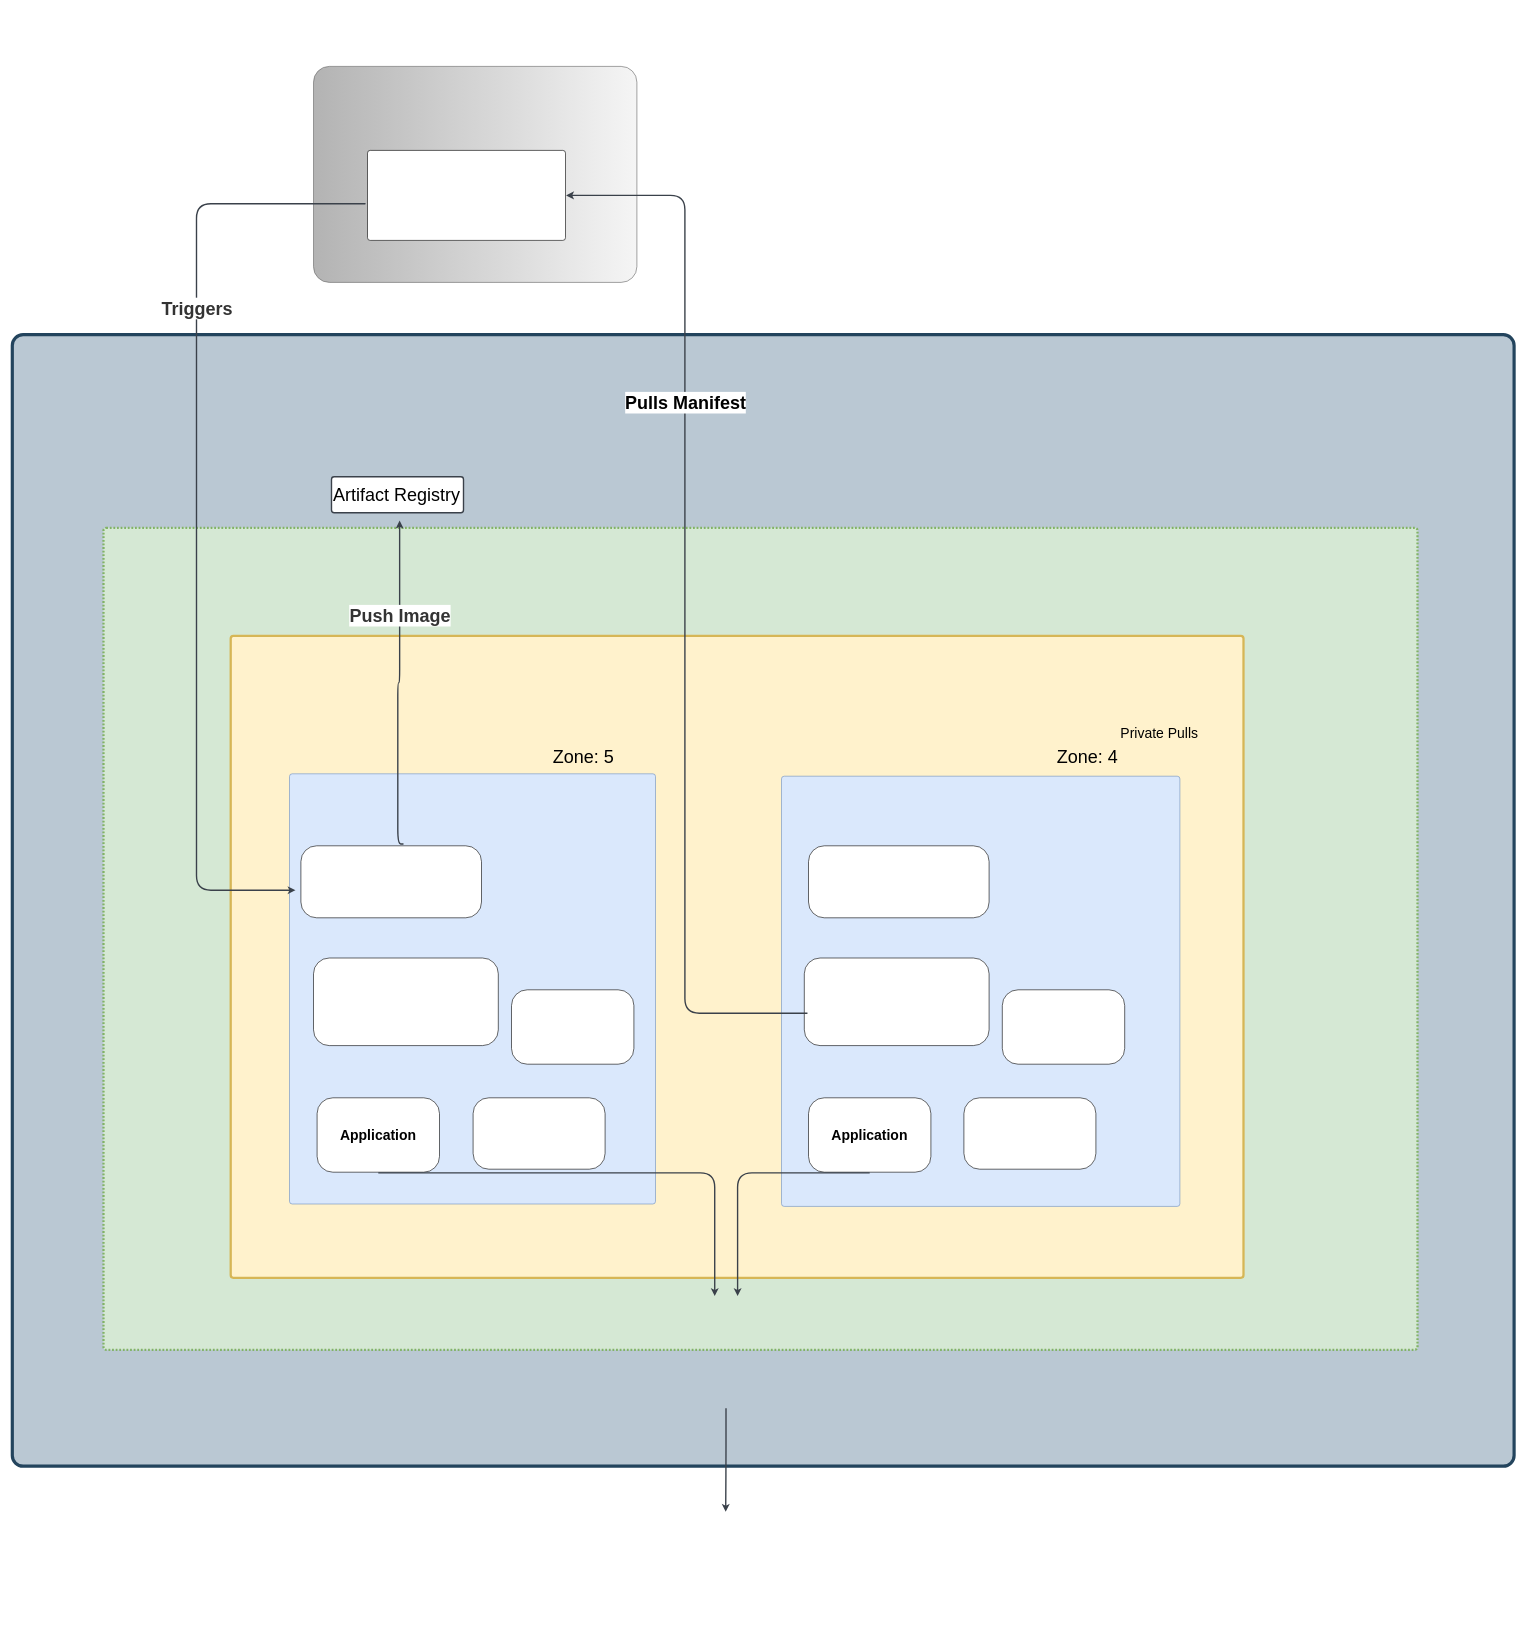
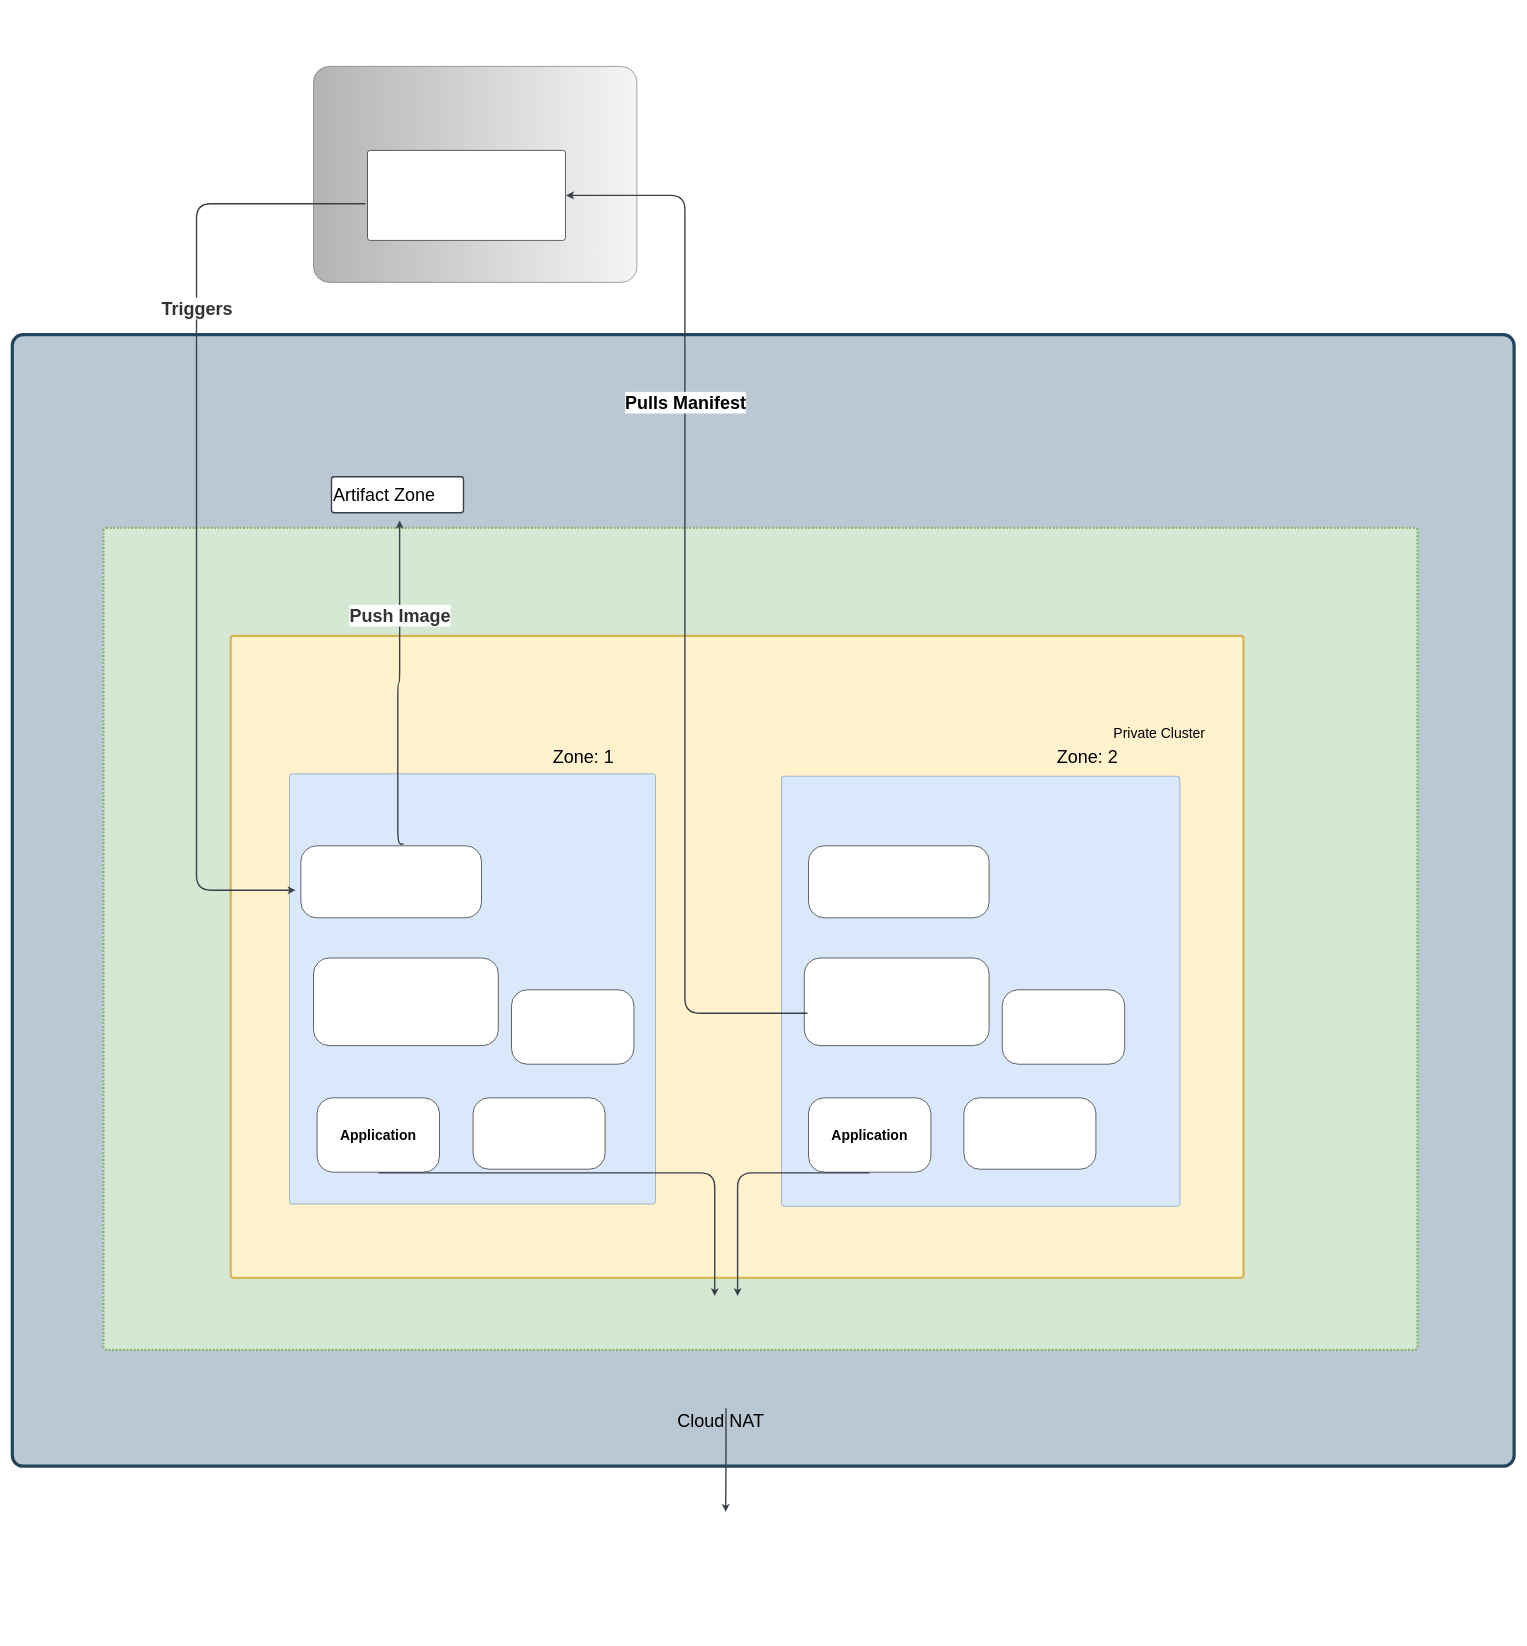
node "Artifact Registry": label "Artifact Registry" -> "Artifact Zone"
node "Private Pulls": label "Private Pulls" -> "Private Cluster"
node "Zone: 5": label "Zone: 5" -> "Zone: 1"
node "Zone: 4": label "Zone: 4" -> "Zone: 2"
node "Cloud NAT": added
